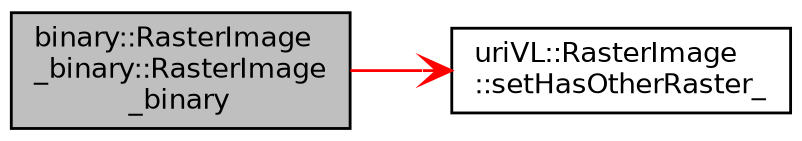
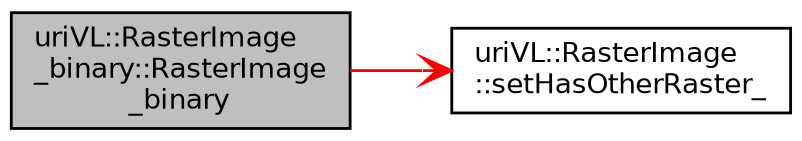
node "binary::RasterImage _binary::RasterImage _binary": label "binary::RasterImage _binary::RasterImage _binary" -> "uriVL::RasterImage _binary::RasterImage _binary"
